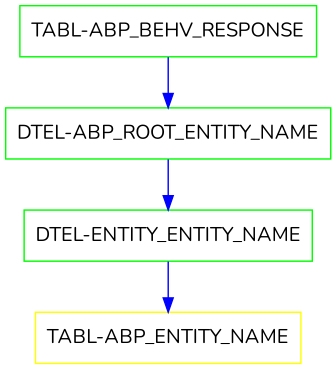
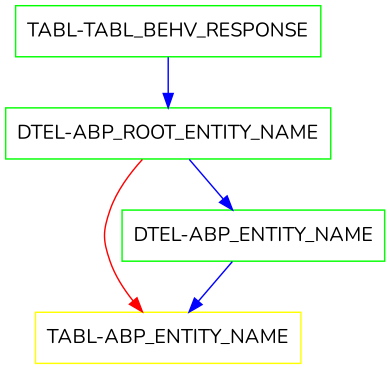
node "TABL-ABP_BEHV_RESPONSE": label "TABL-ABP_BEHV_RESPONSE" -> "TABL-TABL_BEHV_RESPONSE"
edge "DTEL-ABP_ROOT_ENTITY_NAME" -> "TABL-ABP_ENTITY_NAME": added
node "DTEL-ENTITY_ENTITY_NAME": label "DTEL-ENTITY_ENTITY_NAME" -> "DTEL-ABP_ENTITY_NAME"
